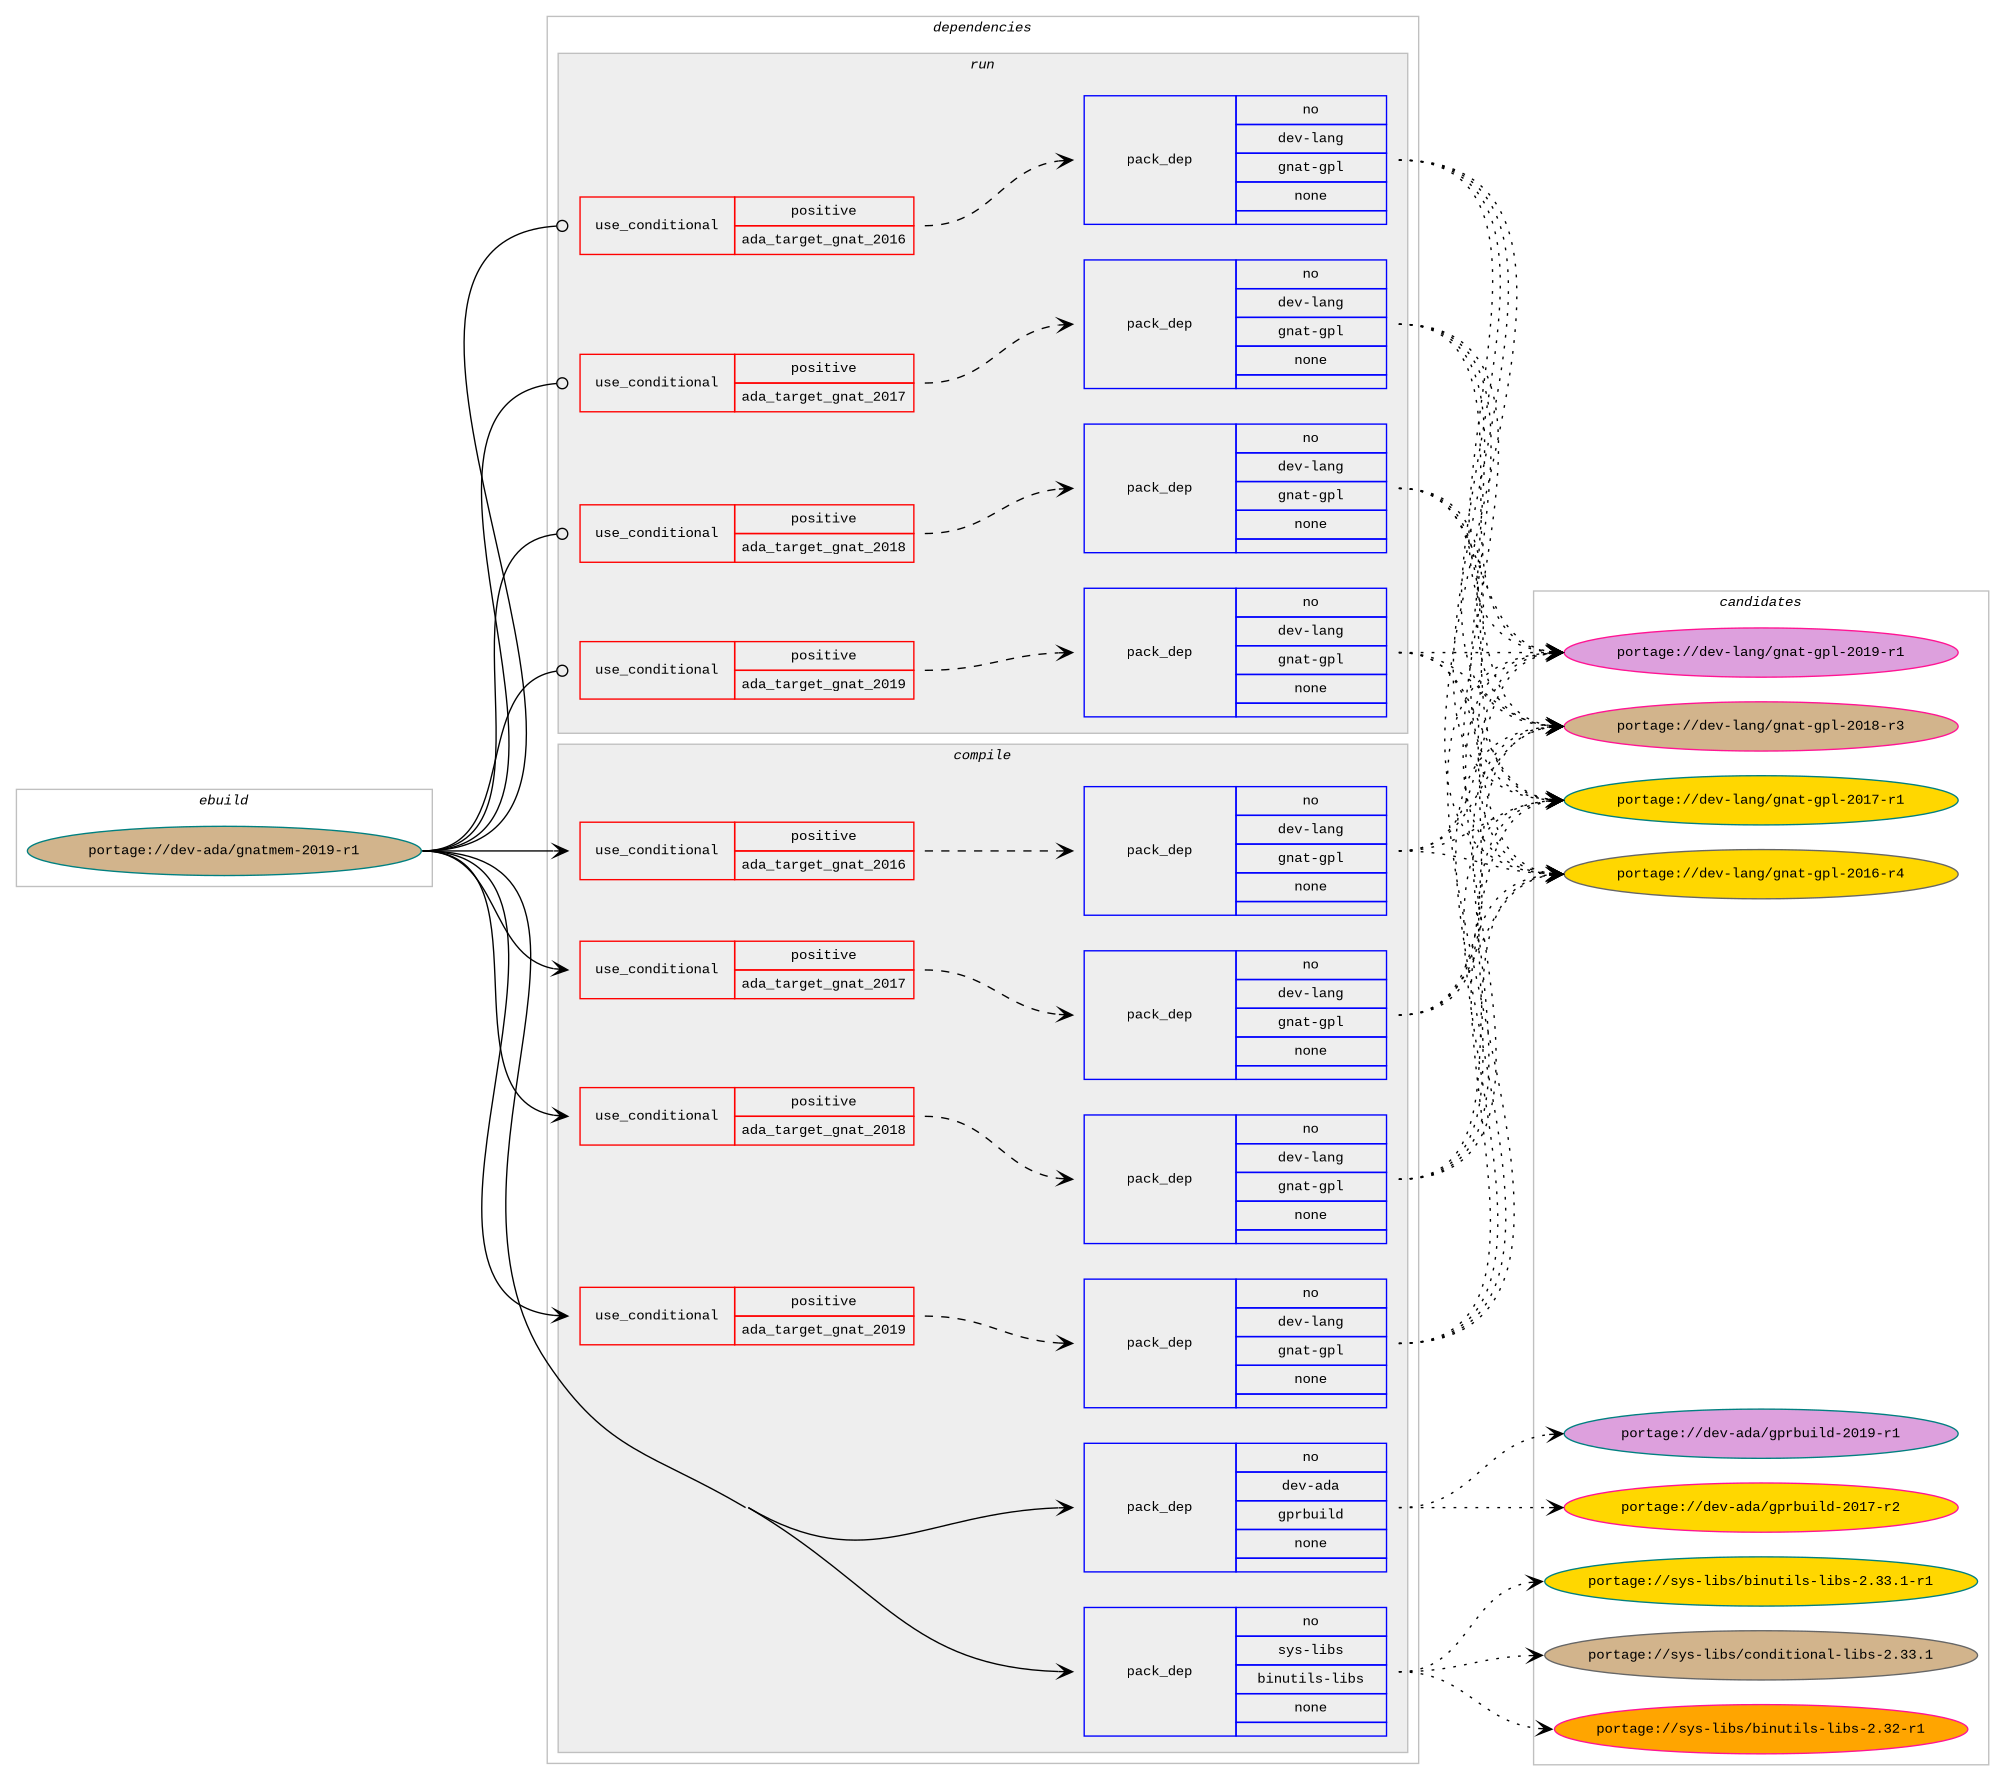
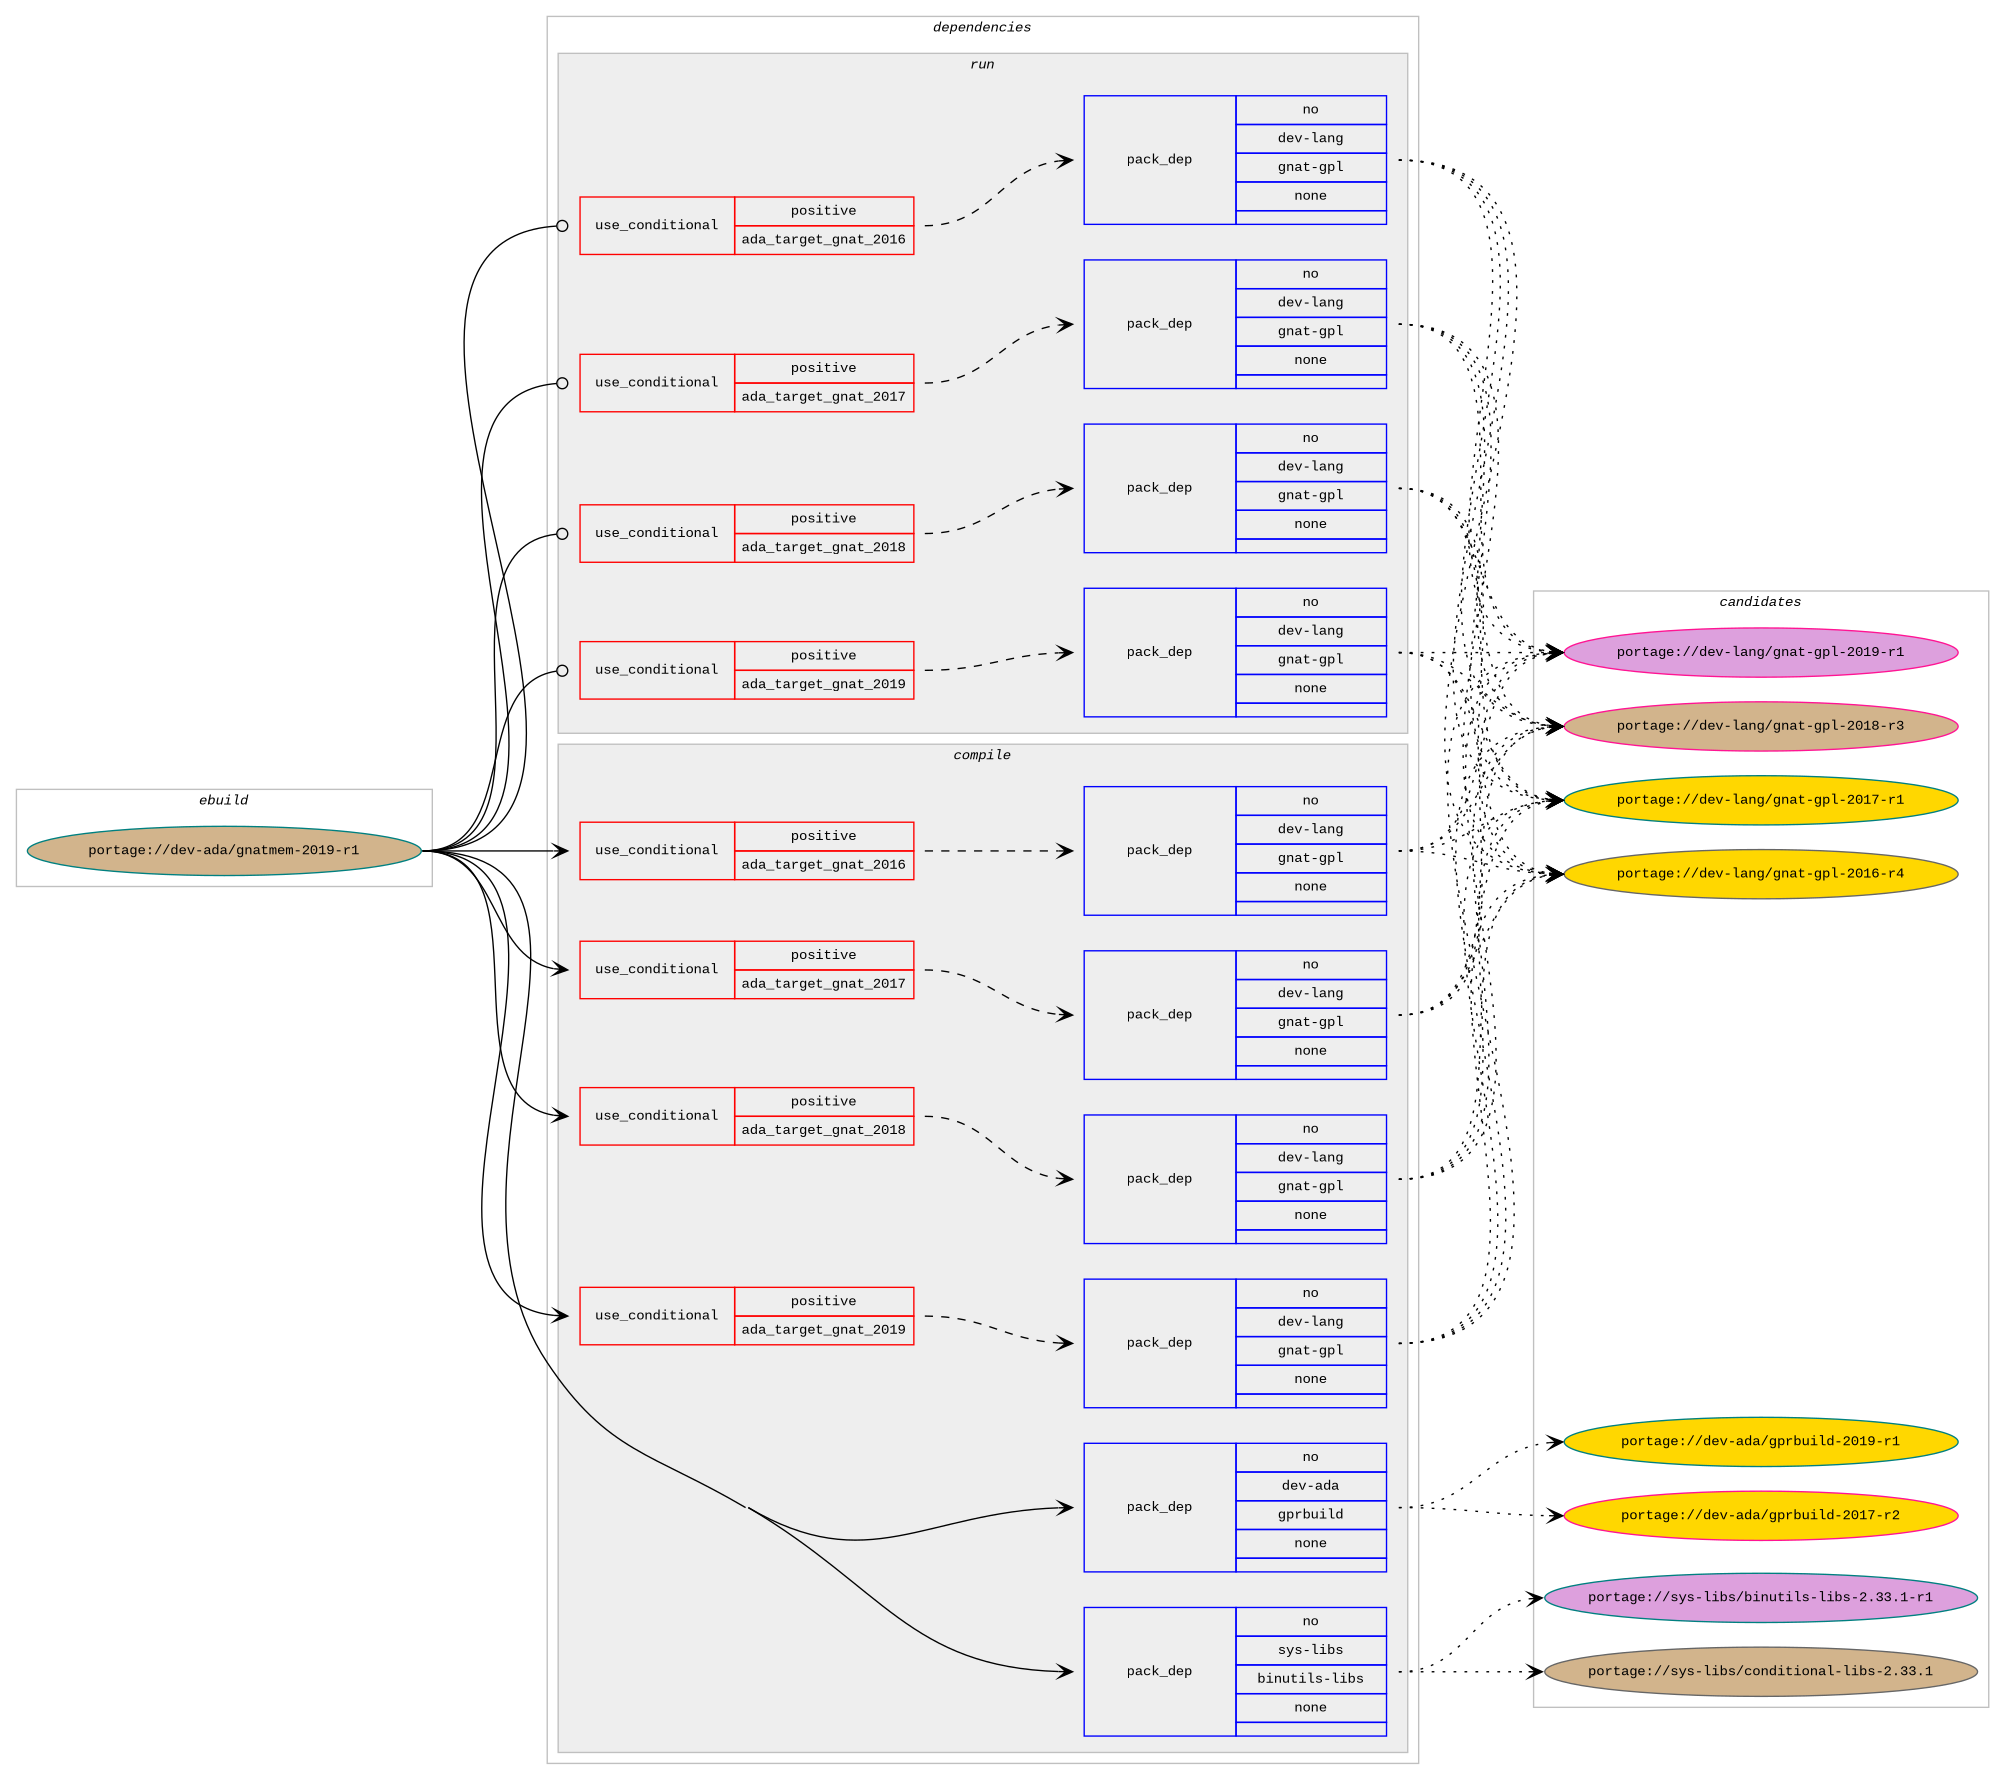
node "portage://dev-ada/gprbuild-2019-r1": fillcolor plum -> gold
node "portage://sys-libs/binutils-libs-2.33.1-r1": fillcolor gold -> plum
node "portage://sys-libs/binutils-libs-2.32-r1": removed
